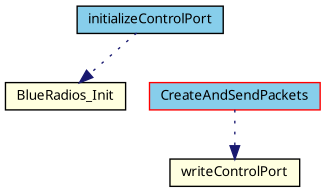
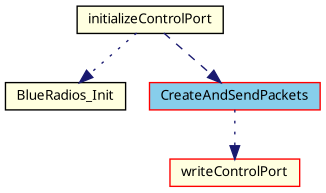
node "initializeControlPort": fillcolor skyblue -> lightyellow
edge "initializeControlPort" -> "CreateAndSendPackets": added
node "writeControlPort": color black -> red
